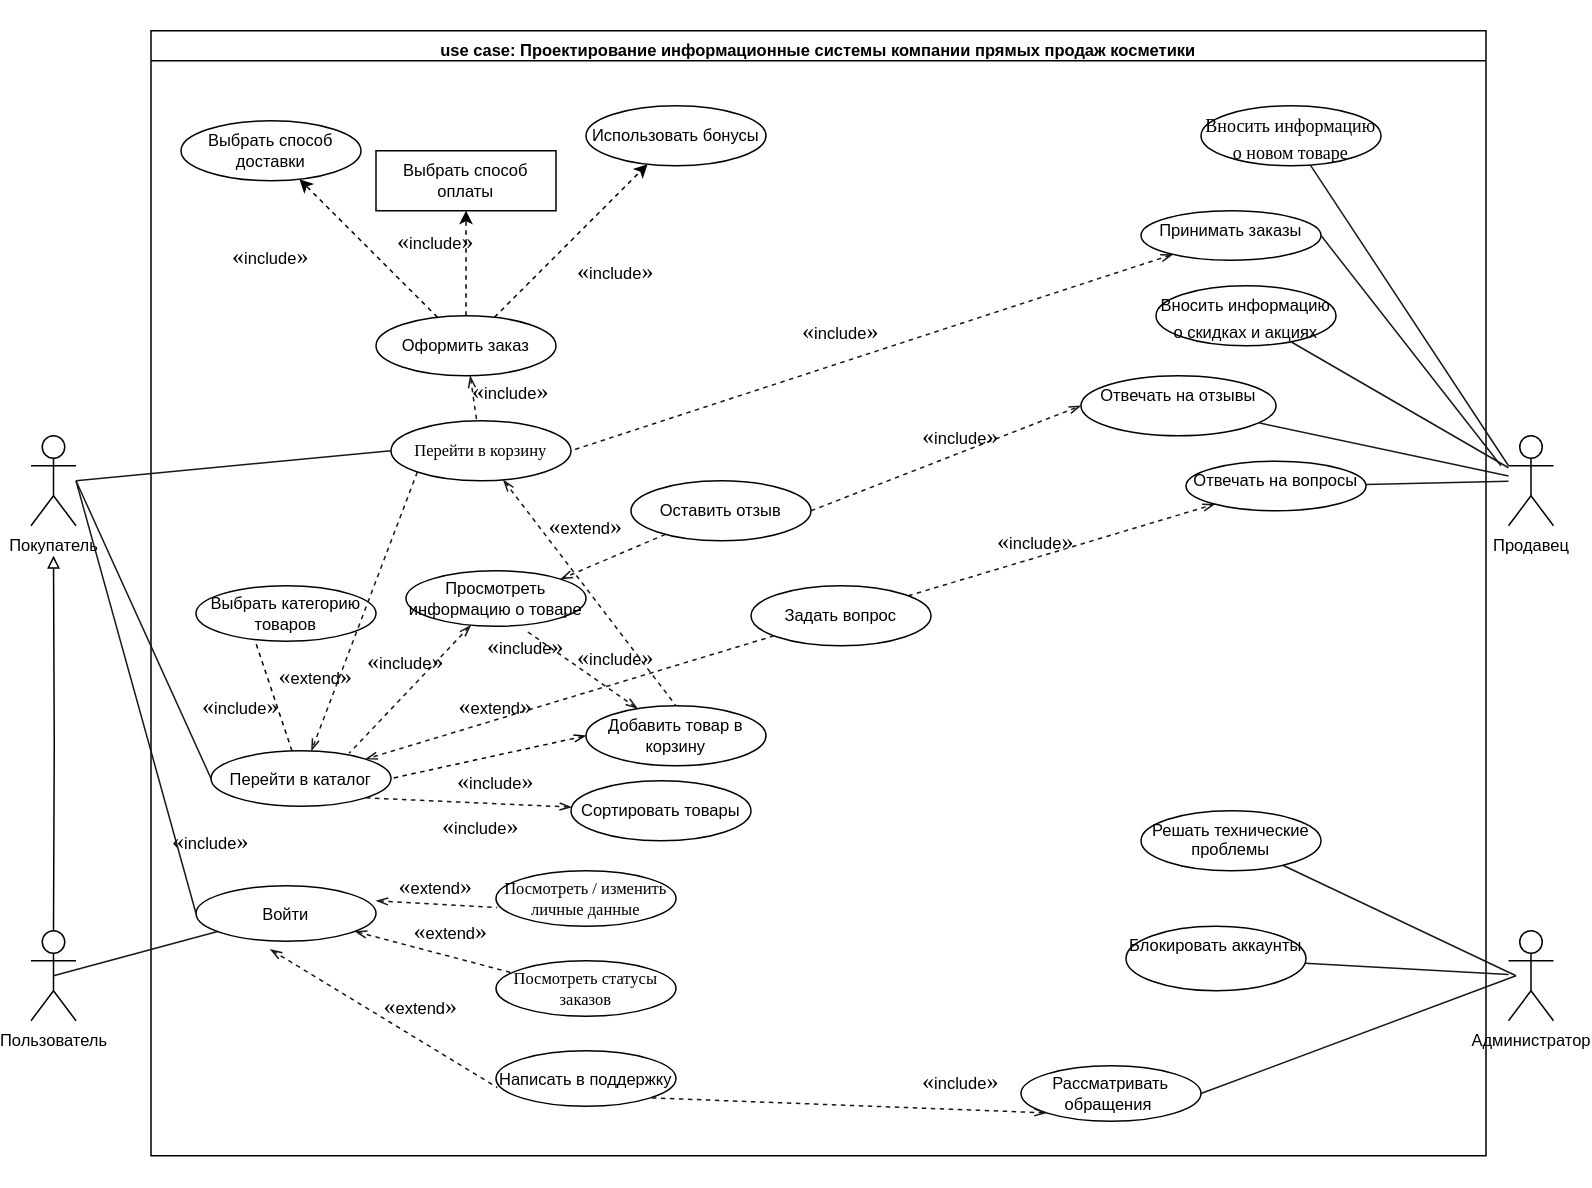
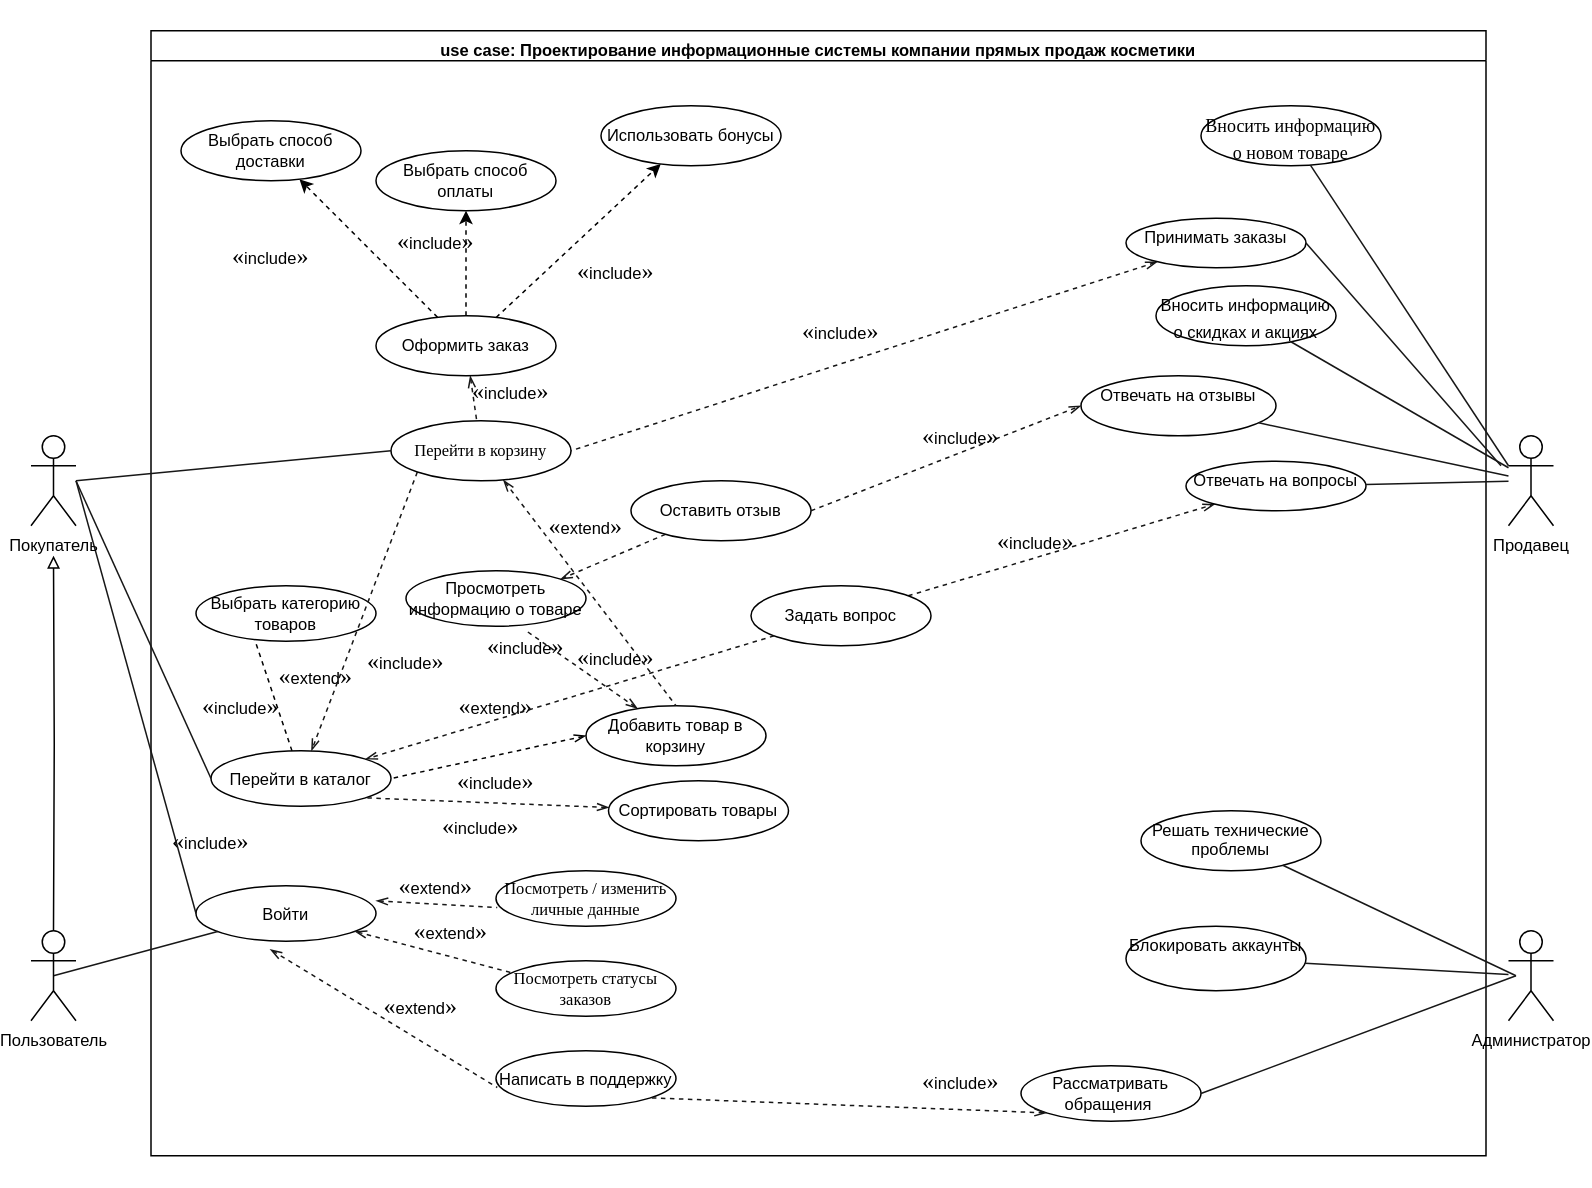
node "Использовать бонусы": moved (676, 136) -> (691, 136)
node "Выбрать способ оплаты": shape rectangle -> ellipse
node "Принимать заказы": moved (1231, 236) -> (1216, 243)
edge "Перейти в каталог" -> "Просмотреть информацию о товаре": removed
node "Сортировать товары": moved (661, 811) -> (698, 811)
